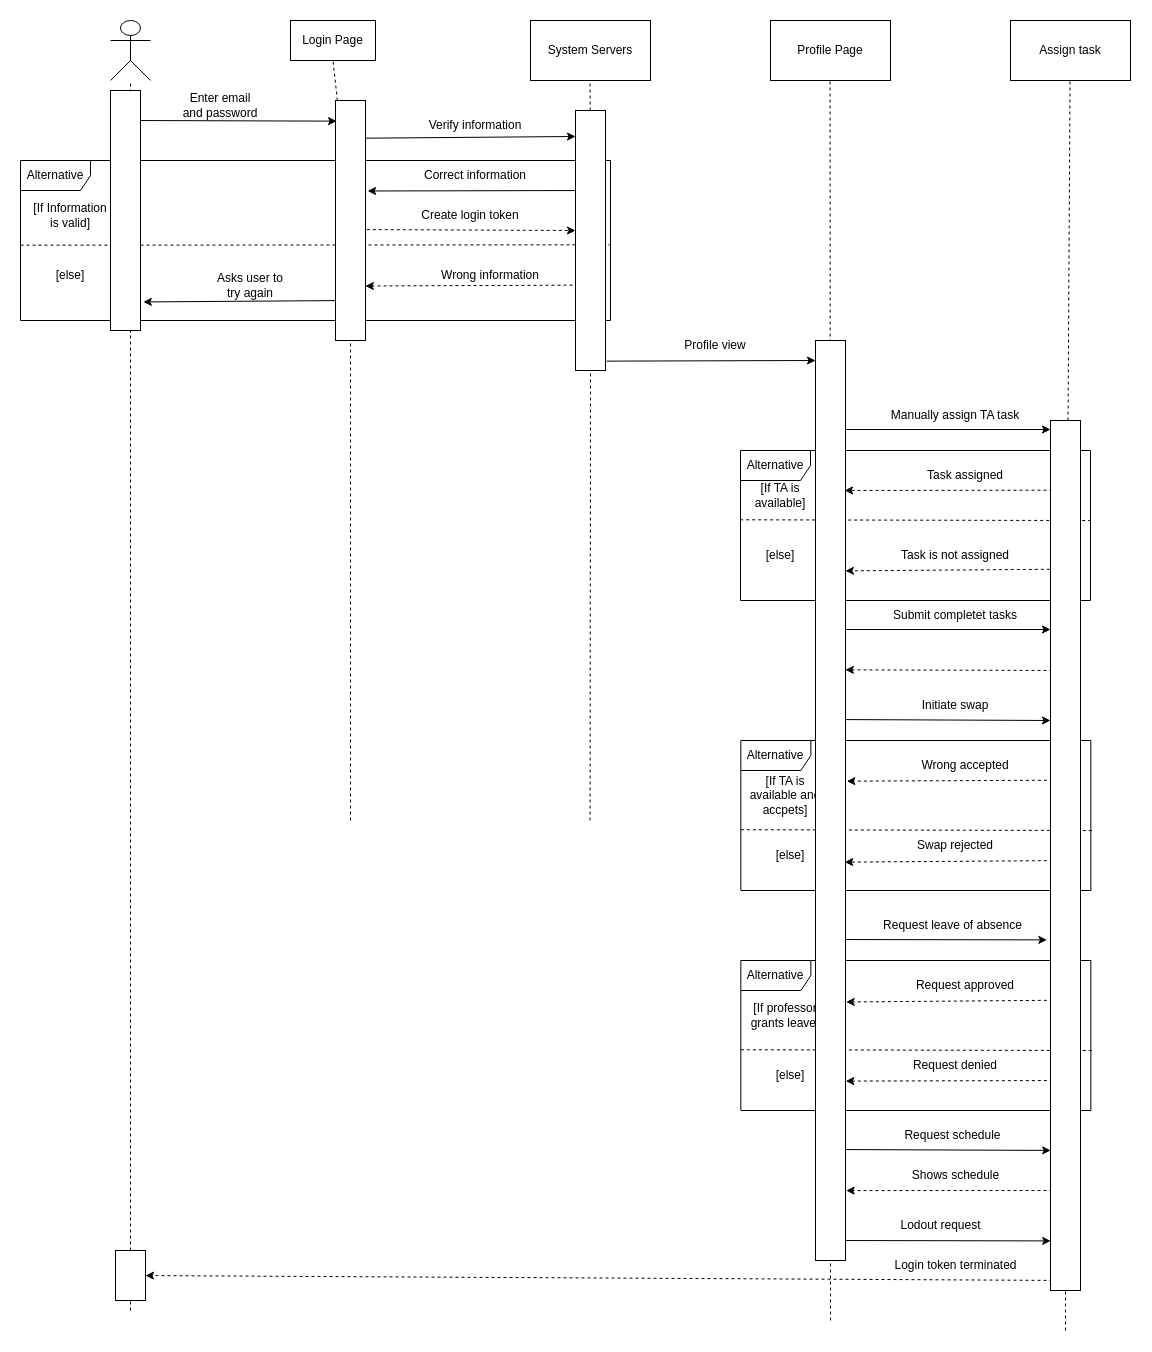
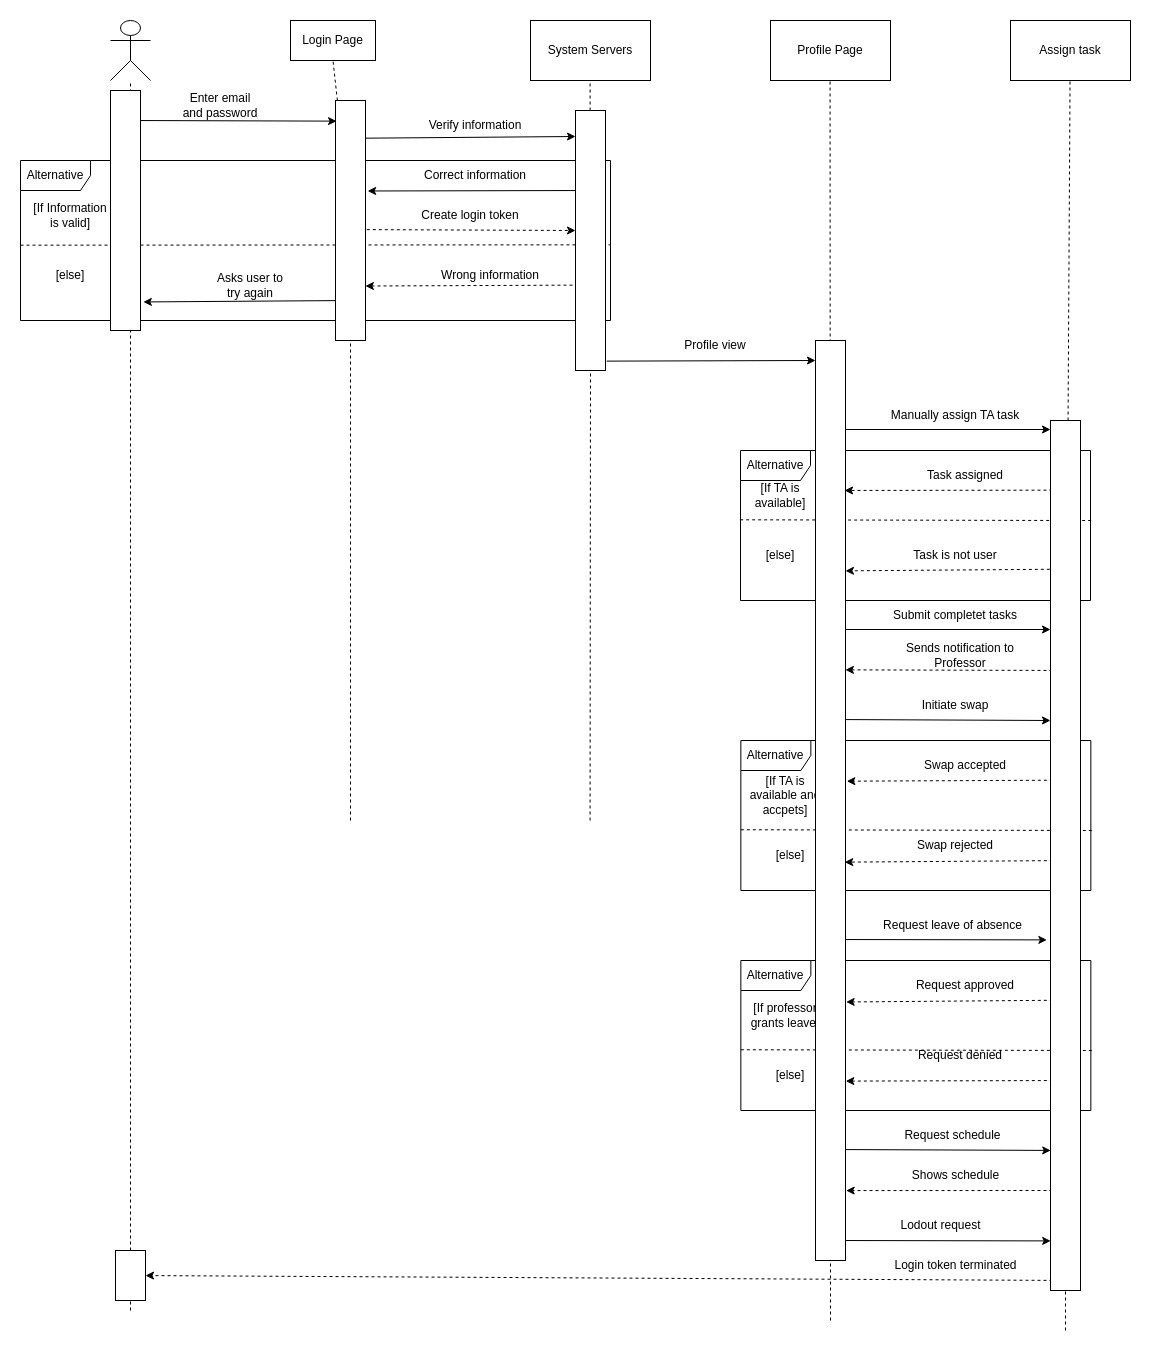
node "Task is not assigned": label "Task is not assigned" -> "Task is not user"
node "Sends notification to Professor": added
node "Wrong accepted": label "Wrong accepted" -> "Swap accepted"
node "Request denied": moved (956, 1066) -> (961, 1056)
